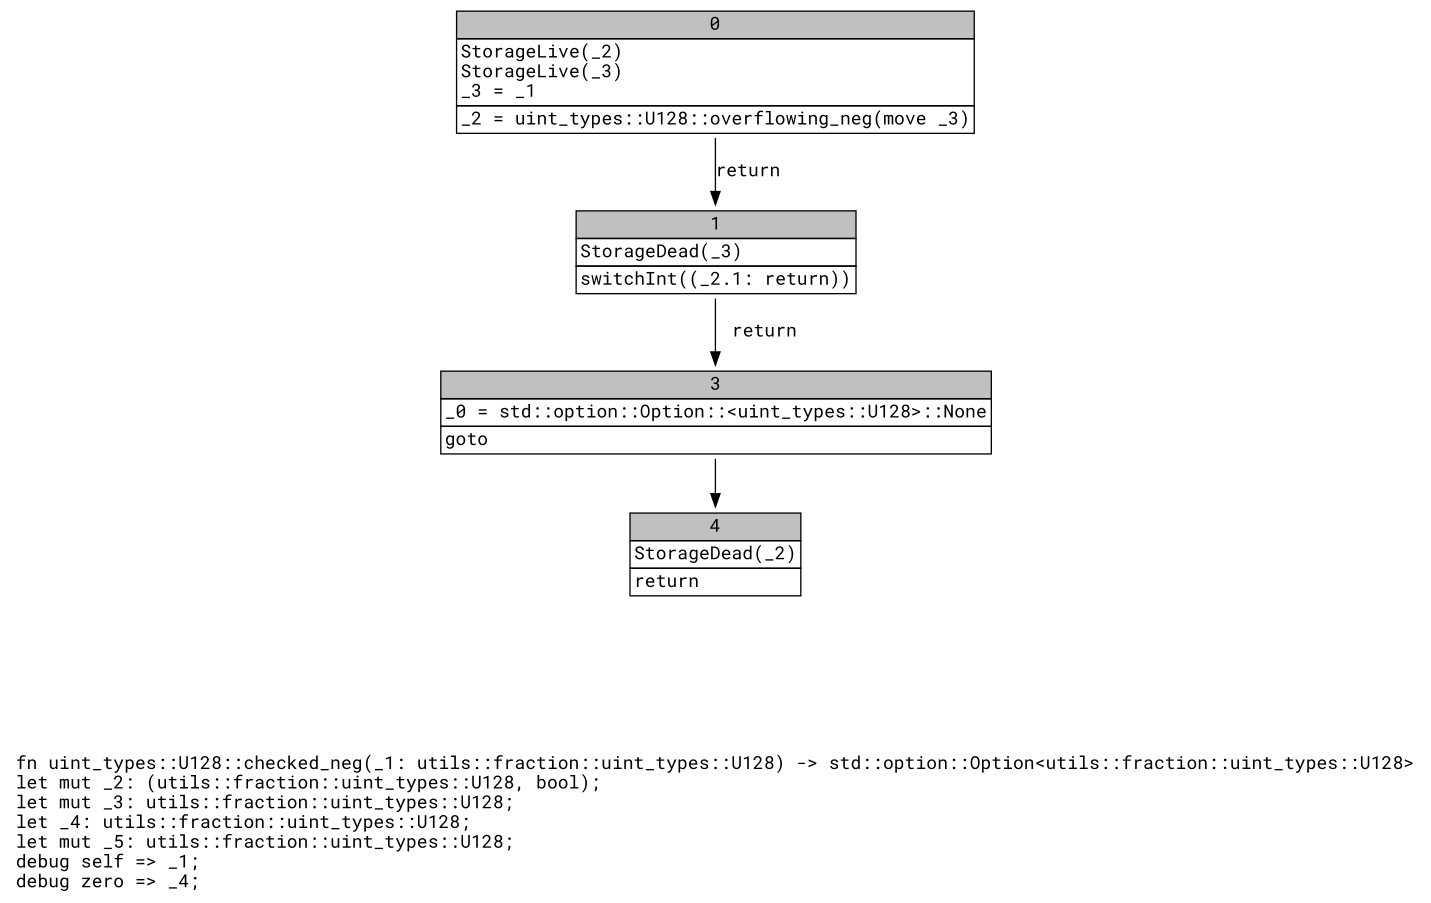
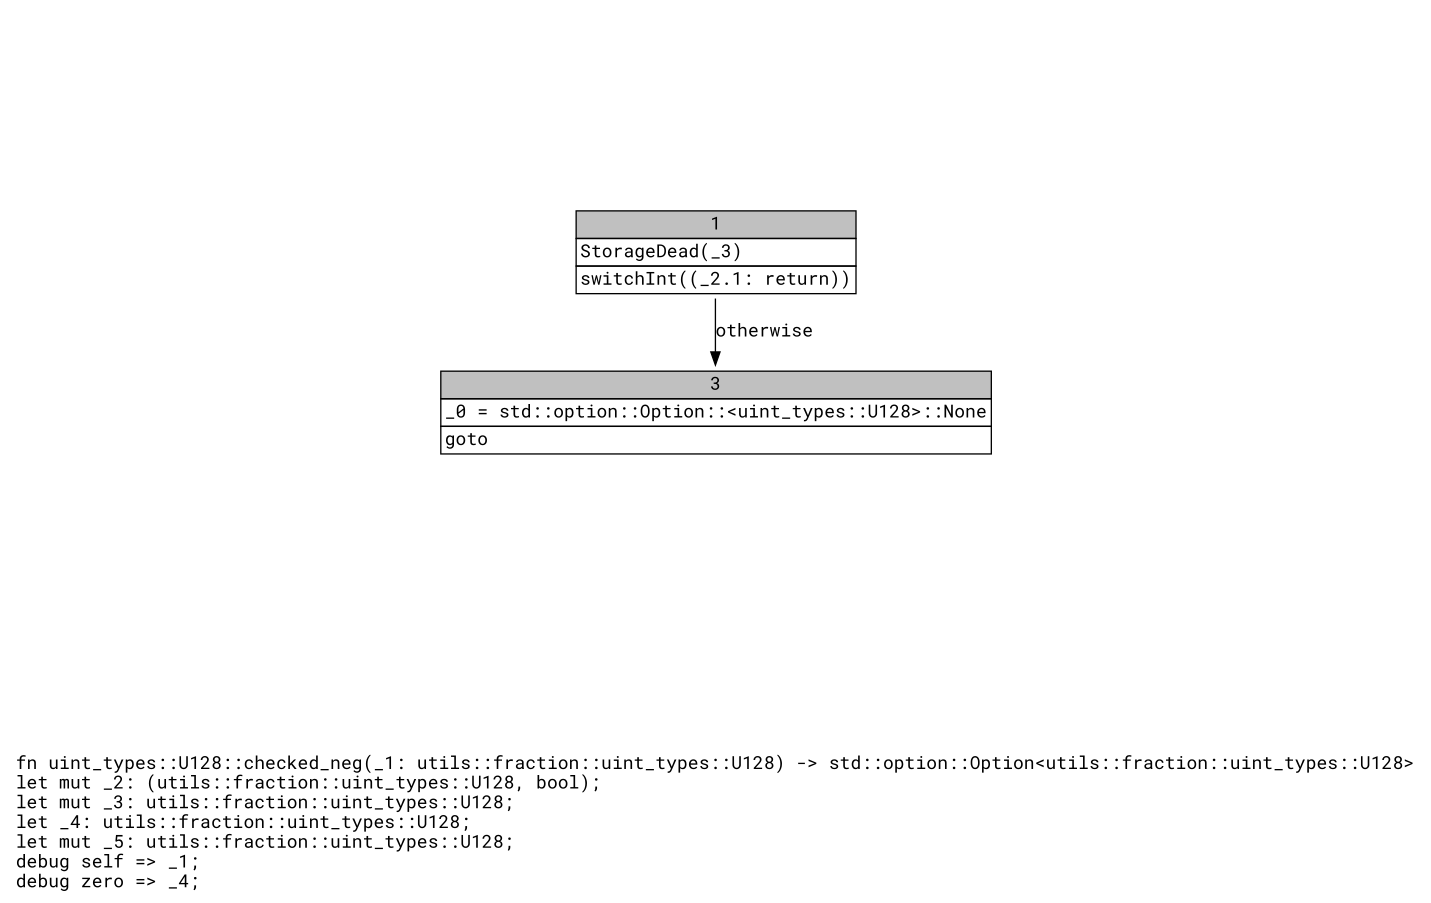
node "0": removed
edge "1" -> "3": label "return" -> "otherwise"
node "4": removed
